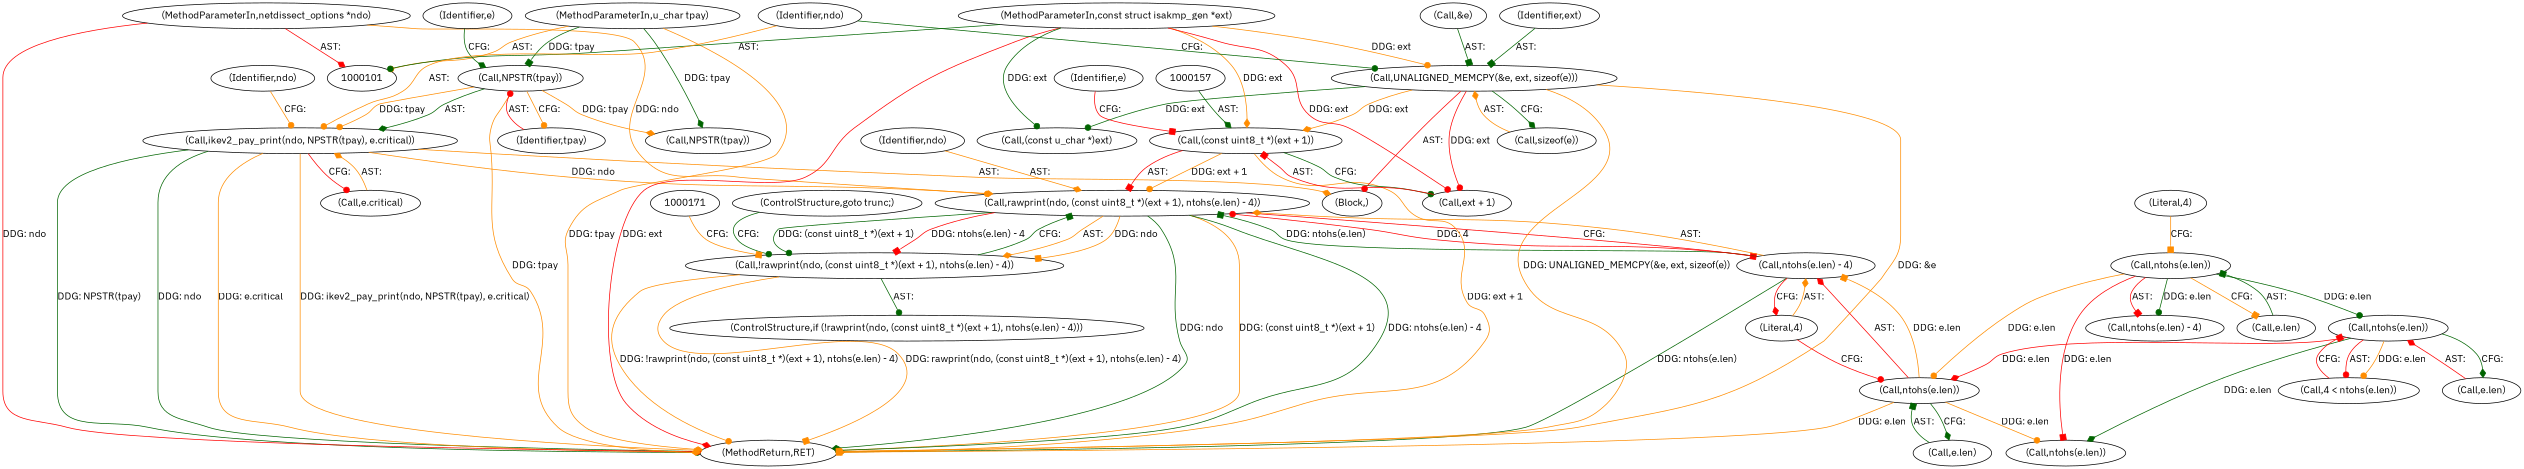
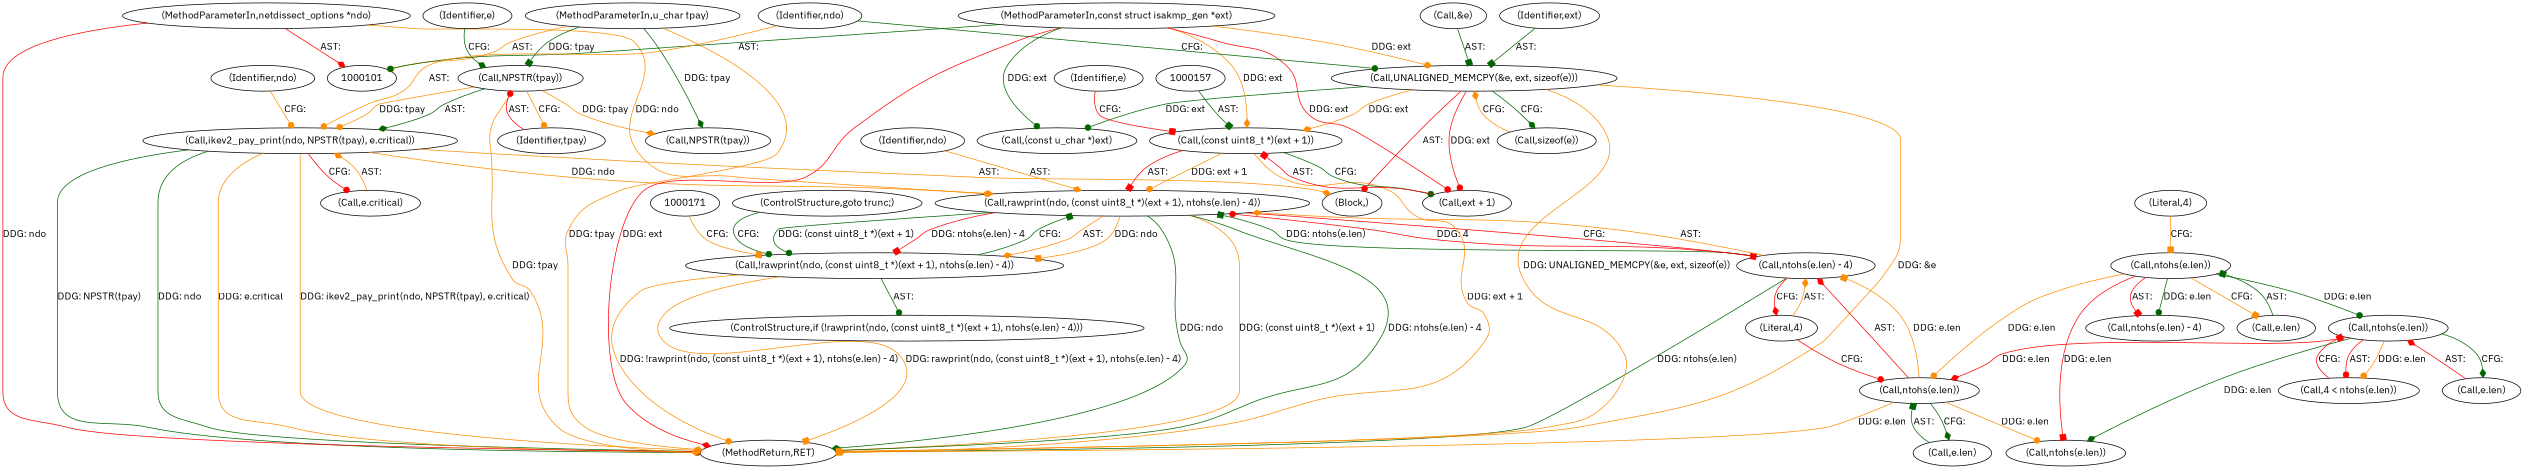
edge "1000157" -> "(Call,(const uint8_t *)(ext + 1))": arrowhead diamond -> box
edge "(Call,sizeof(e))" -> "(Call,UNALIGNED_MEMCPY(&e, ext, sizeof(e)))": label "AST: " -> "CFG: "
